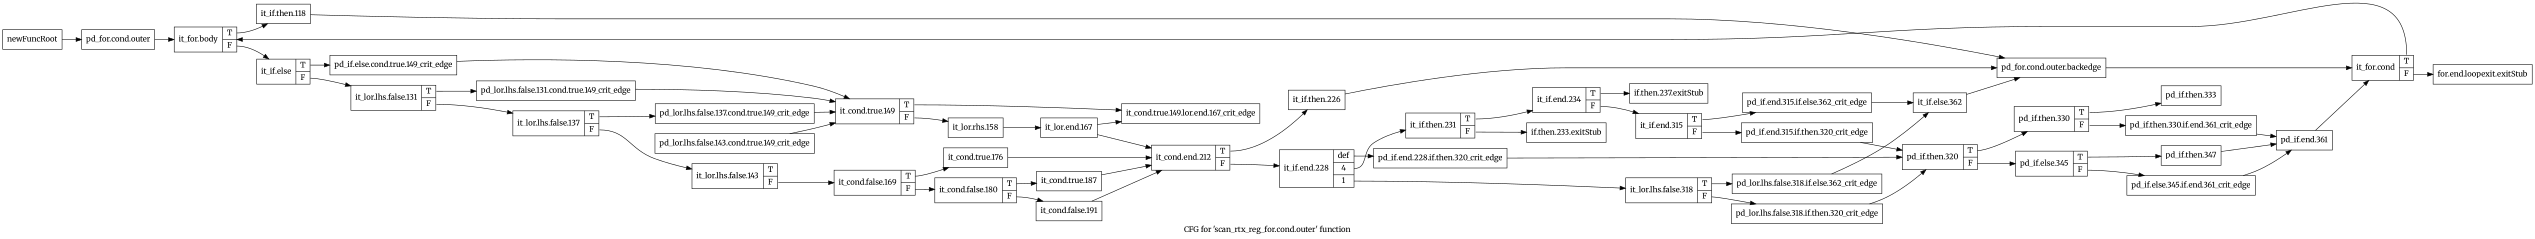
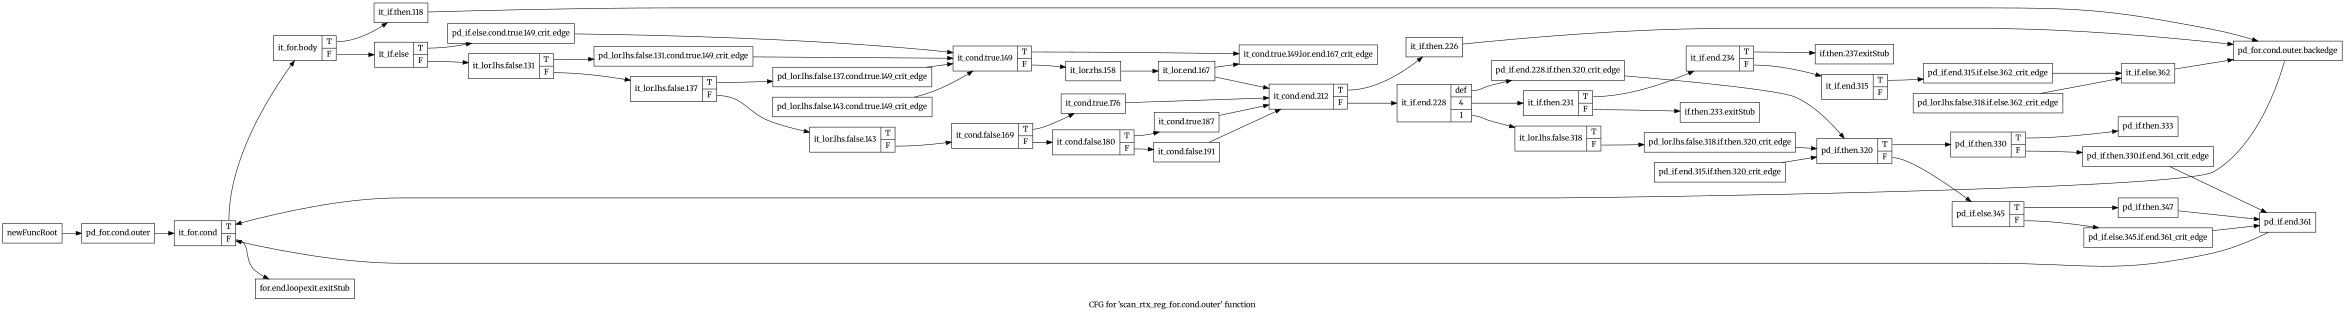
edge "pd_for.cond.outer" -> "it_for.body": now "pd_for.cond.outer" -> "it_for.cond"
edge "it_if.end.315" -> "pd_if.end.315.if.then.320_crit_edge": removed
edge "it_lor.lhs.false.318" -> "pd_lor.lhs.false.318.if.else.362_crit_edge": removed
